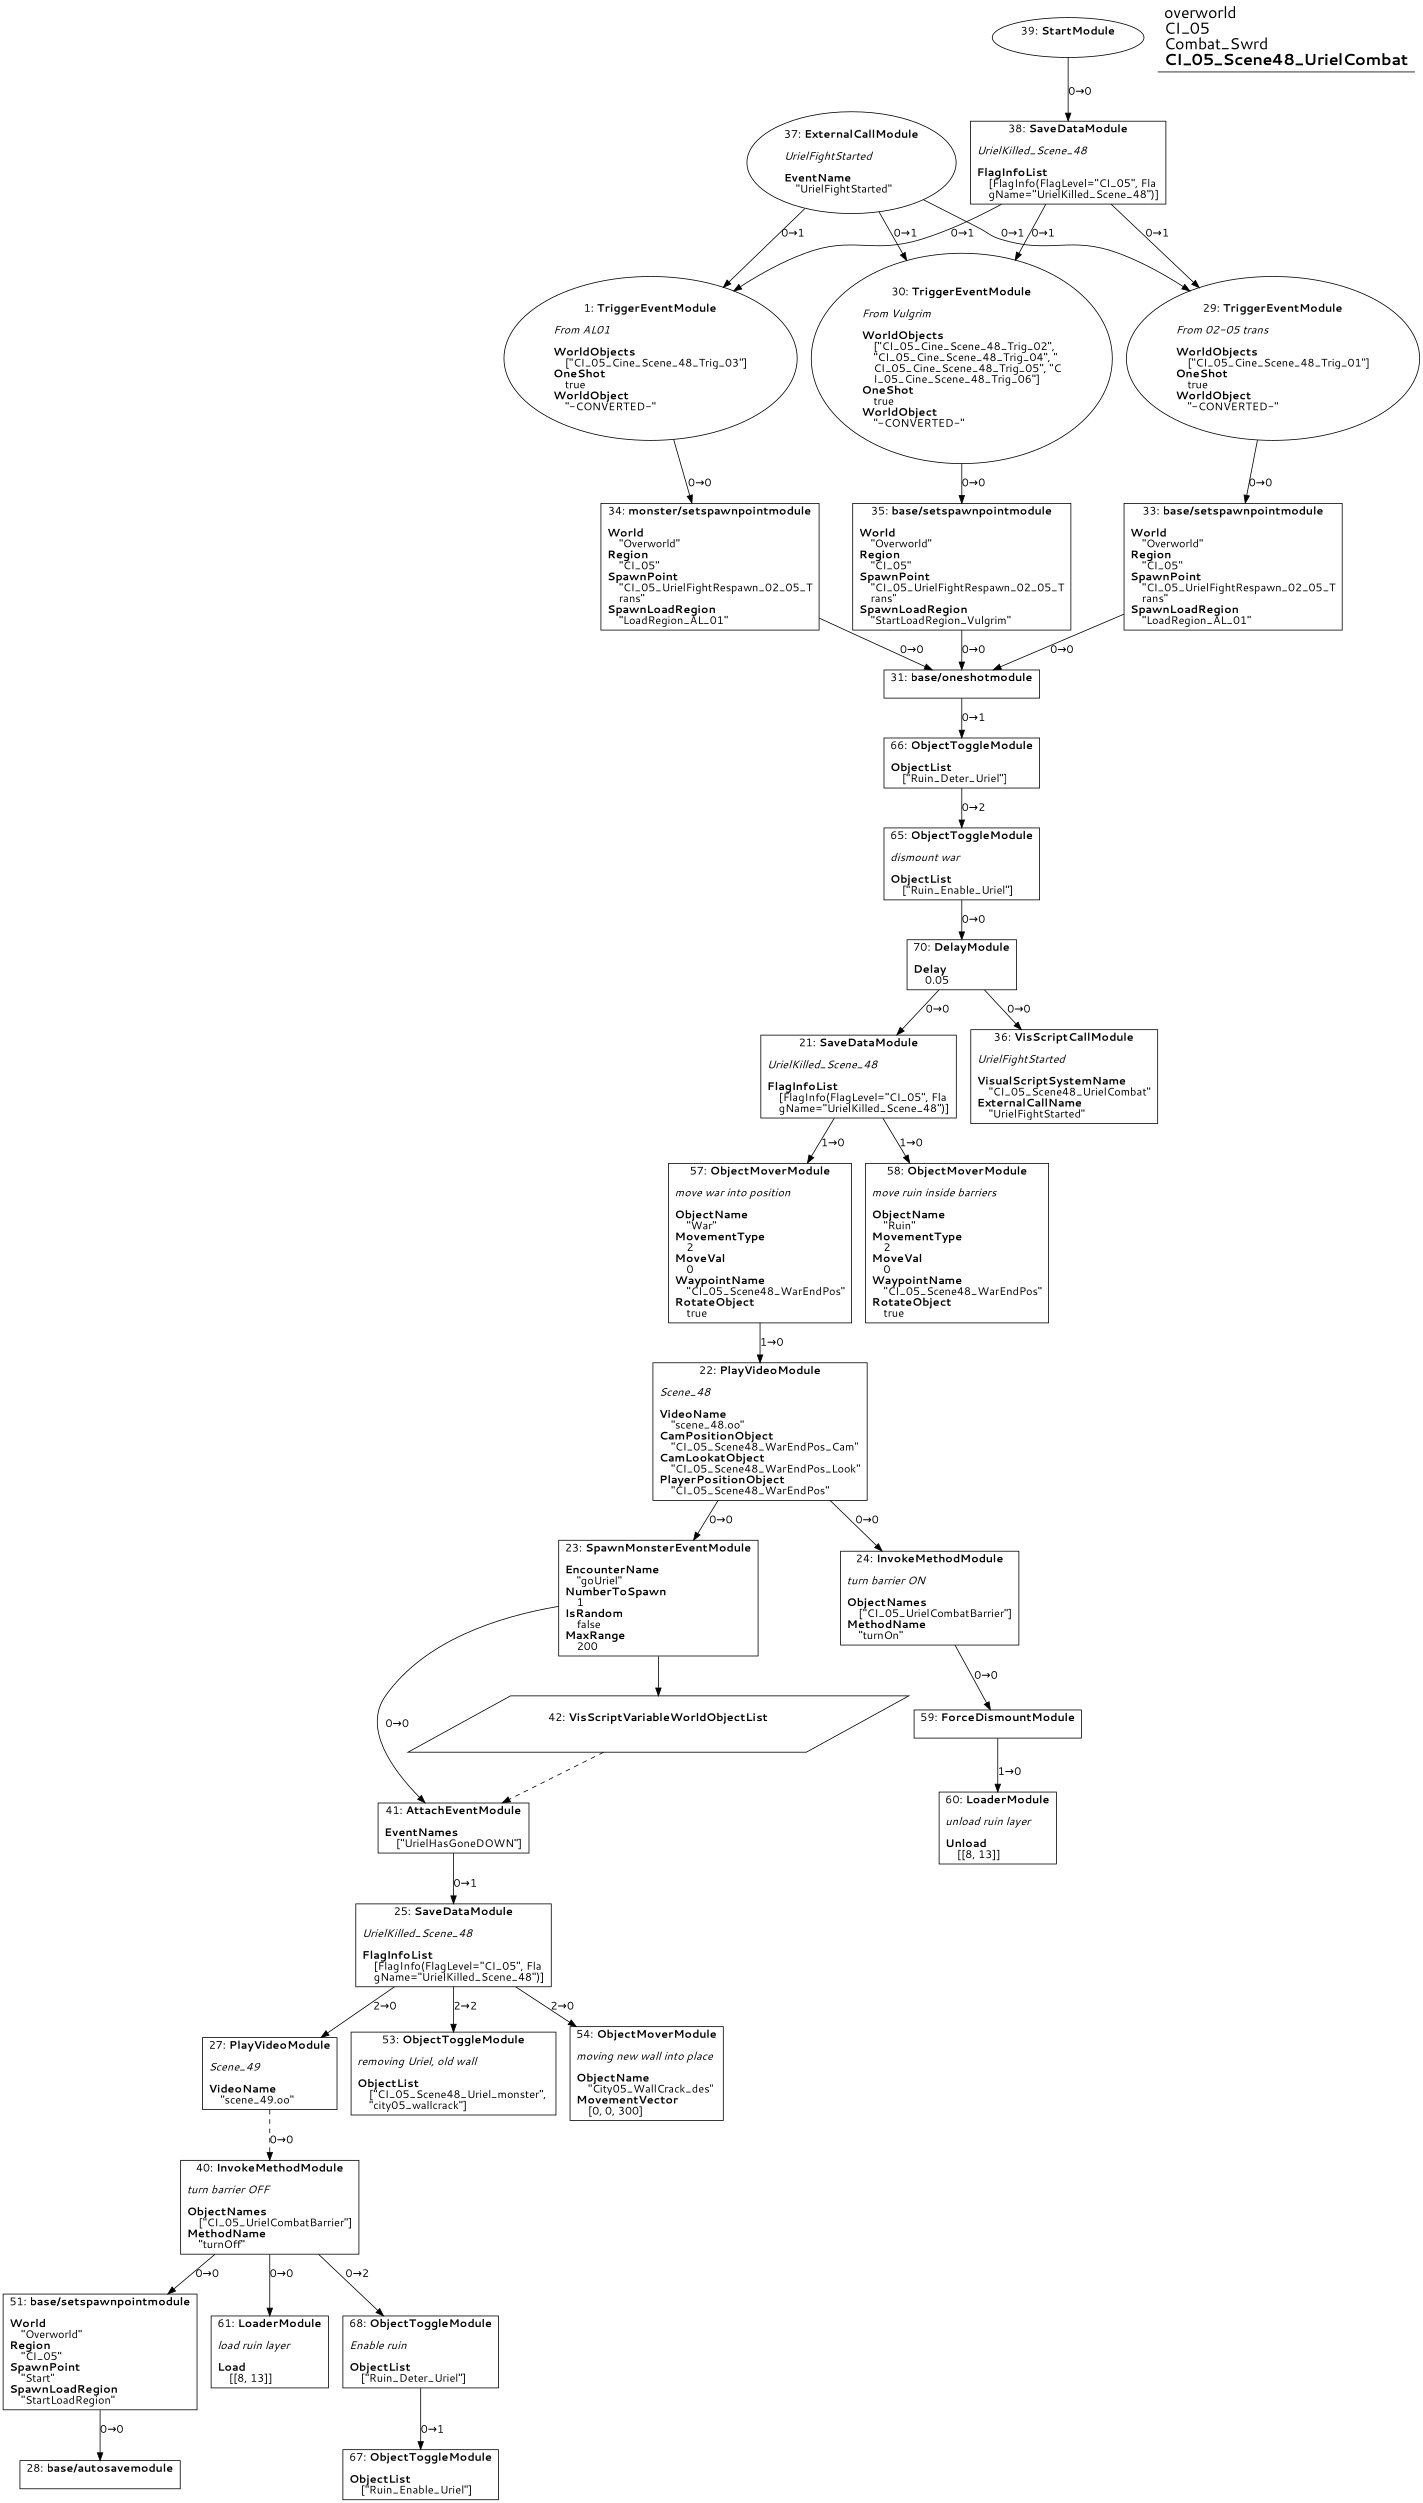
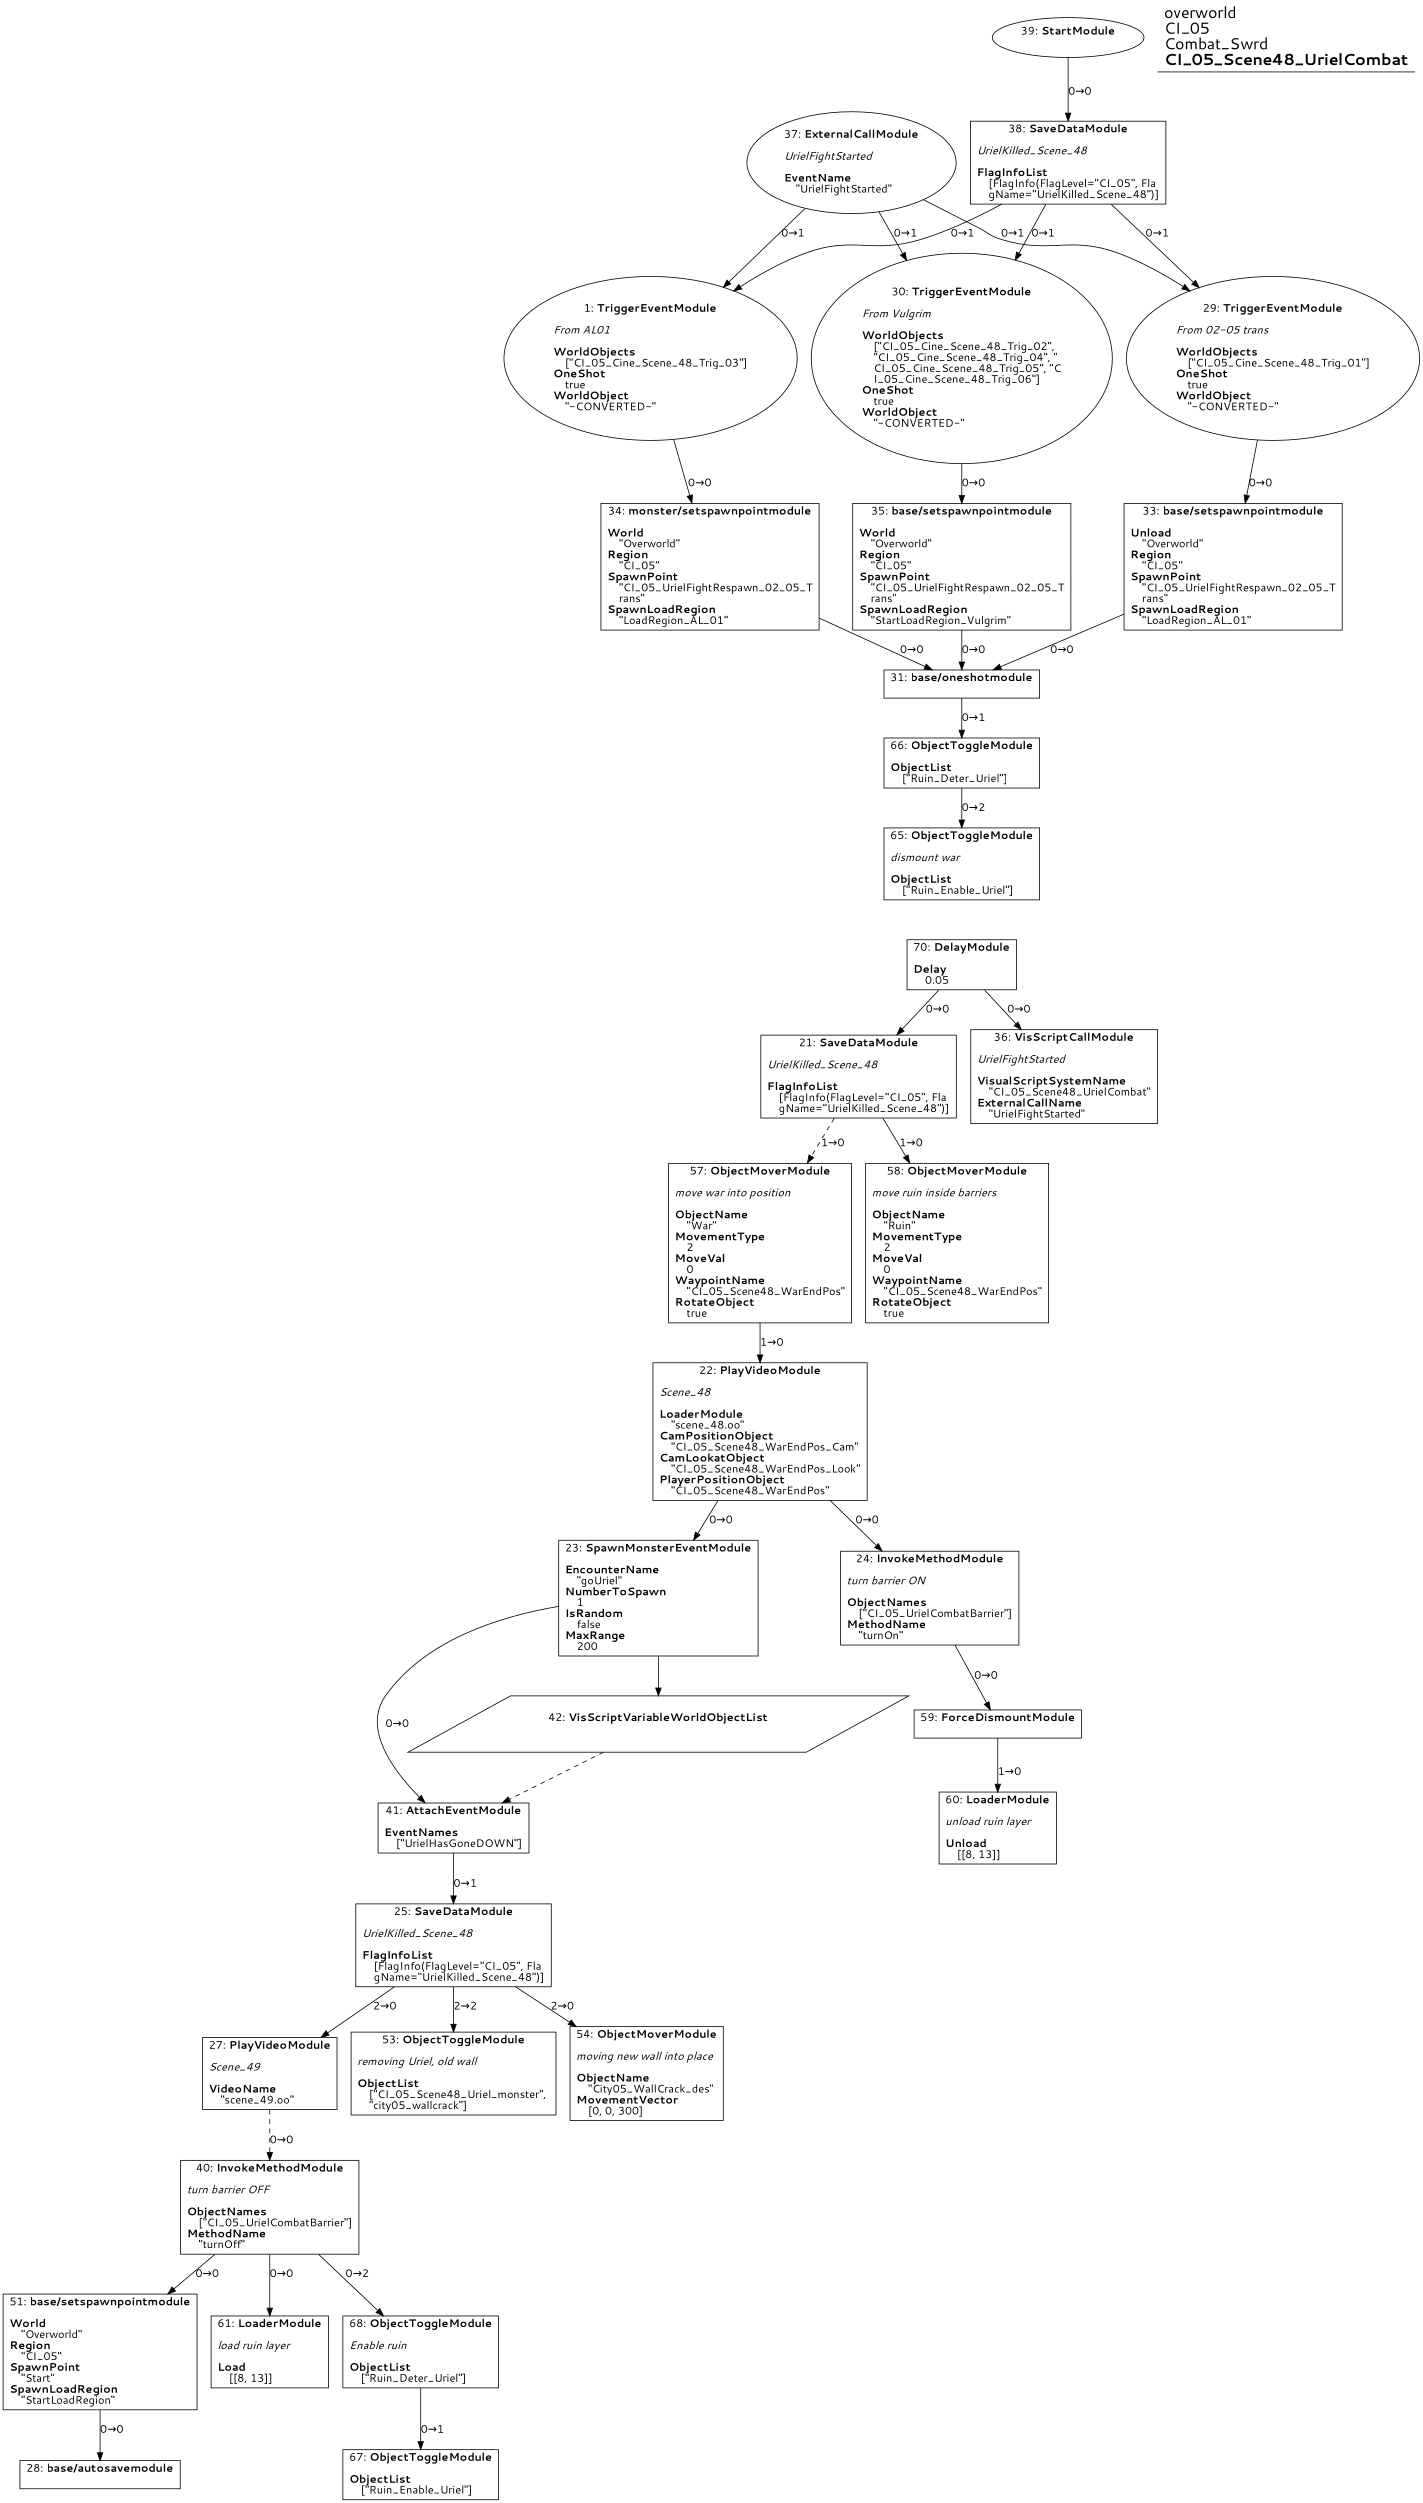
node "33:": text "World" -> "Unload"
edge "65:" -> "70:": removed, label "0→0"
edge "21:" -> "57:": style solid -> dashed
node "22:": text "VideoName" -> "LoaderModule"
